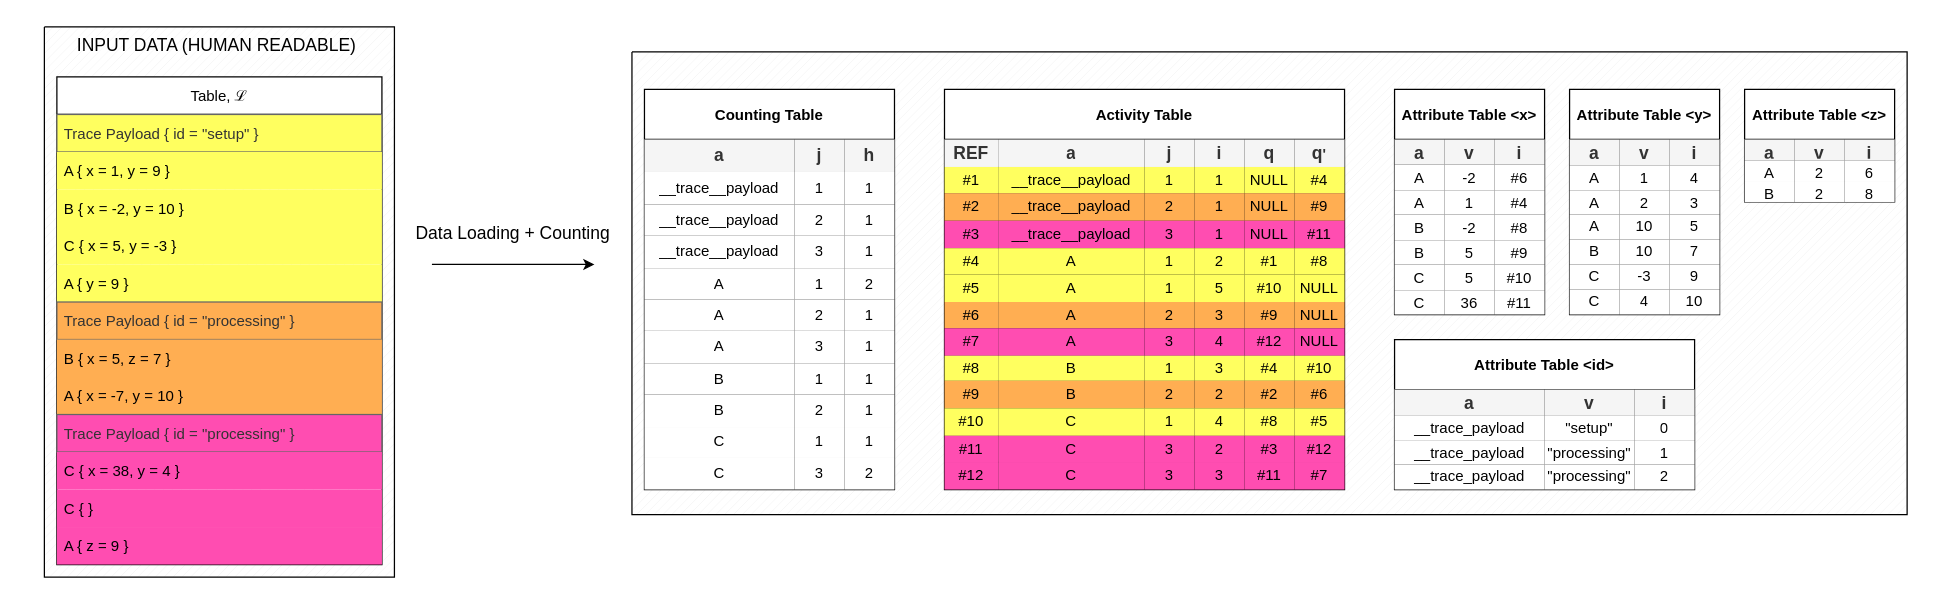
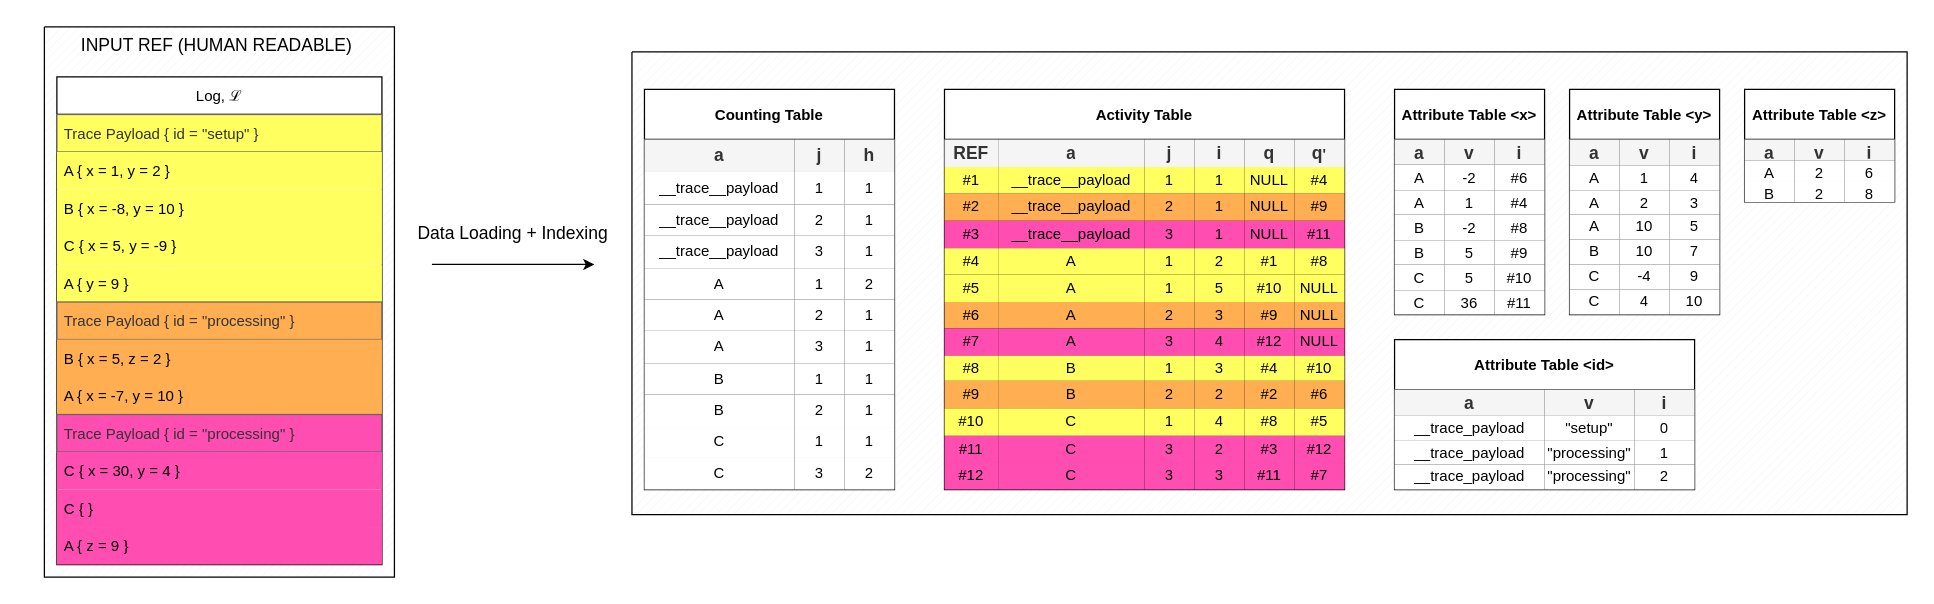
node "INPUT DATA (HUMAN READABLE)": label "INPUT DATA (HUMAN READABLE)" -> "INPUT REF (HUMAN READABLE)"
node "Table, ℒ": label "Table, ℒ" -> "Log, ℒ"
node "A { x = 1, y = 9 }": label "A { x = 1, y = 9 }" -> "A { x = 1, y = 2 }"
node "B { x = -2, y = 10 }": label "B { x = -2, y = 10 }" -> "B { x = -8, y = 10 }"
node "Data Loading + Counting": label "Data Loading + Counting" -> "Data Loading + Indexing"
node "C { x = 5, y = -3 }": label "C { x = 5, y = -3 }" -> "C { x = 5, y = -9 }"
node "-3": label "-3" -> "-4"
node "B { x = 5, z = 7 }": label "B { x = 5, z = 7 }" -> "B { x = 5, z = 2 }"
node "C { x = 38, y = 4 }": label "C { x = 38, y = 4 }" -> "C { x = 30, y = 4 }"
